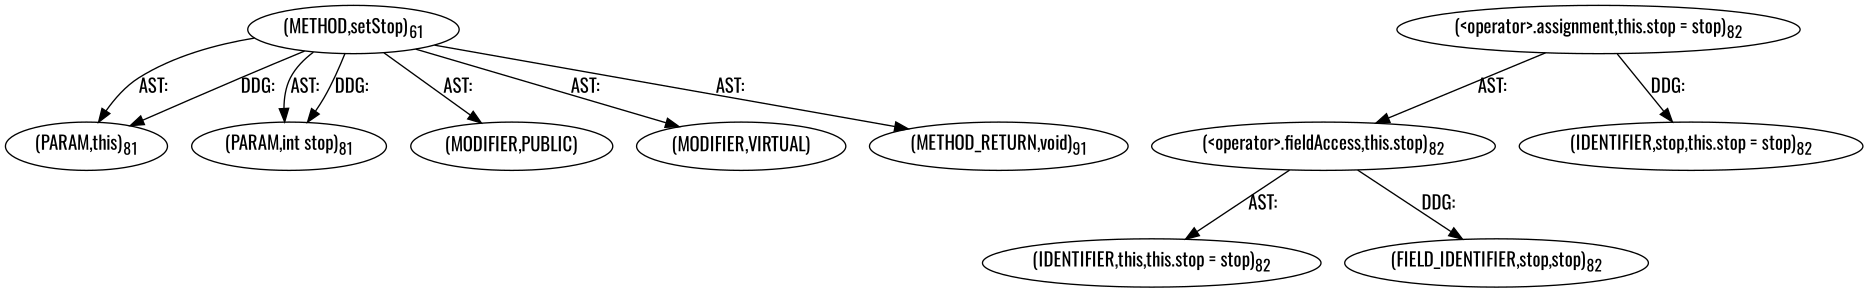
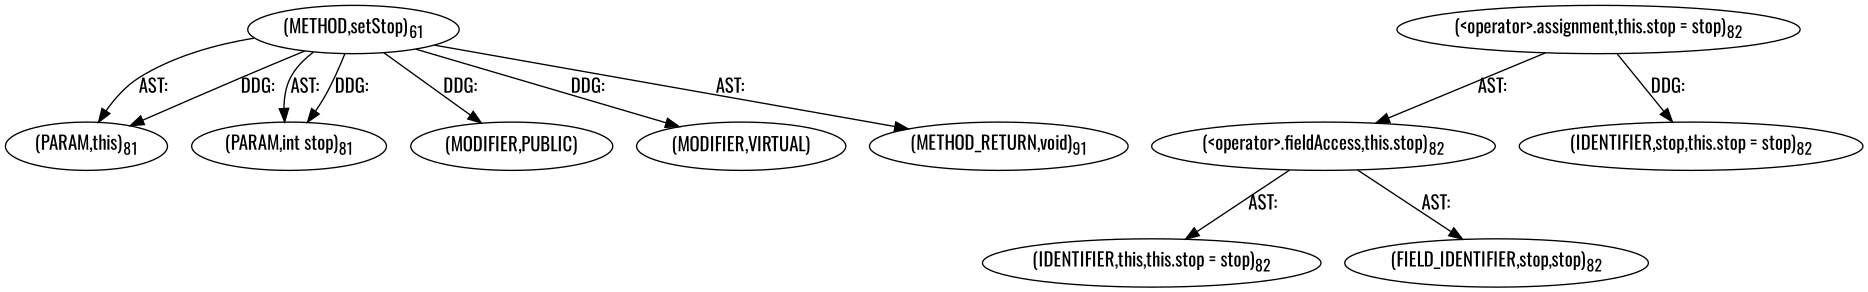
edge "(METHOD,setStop)" -> "(MODIFIER,PUBLIC)": label "AST: " -> "DDG: "
edge "(METHOD,setStop)" -> "(MODIFIER,VIRTUAL)": label "AST: " -> "DDG: "
edge "(<operator>.fieldAccess,this.stop)" -> "(FIELD_IDENTIFIER,stop,stop)": label "DDG: " -> "AST: "
